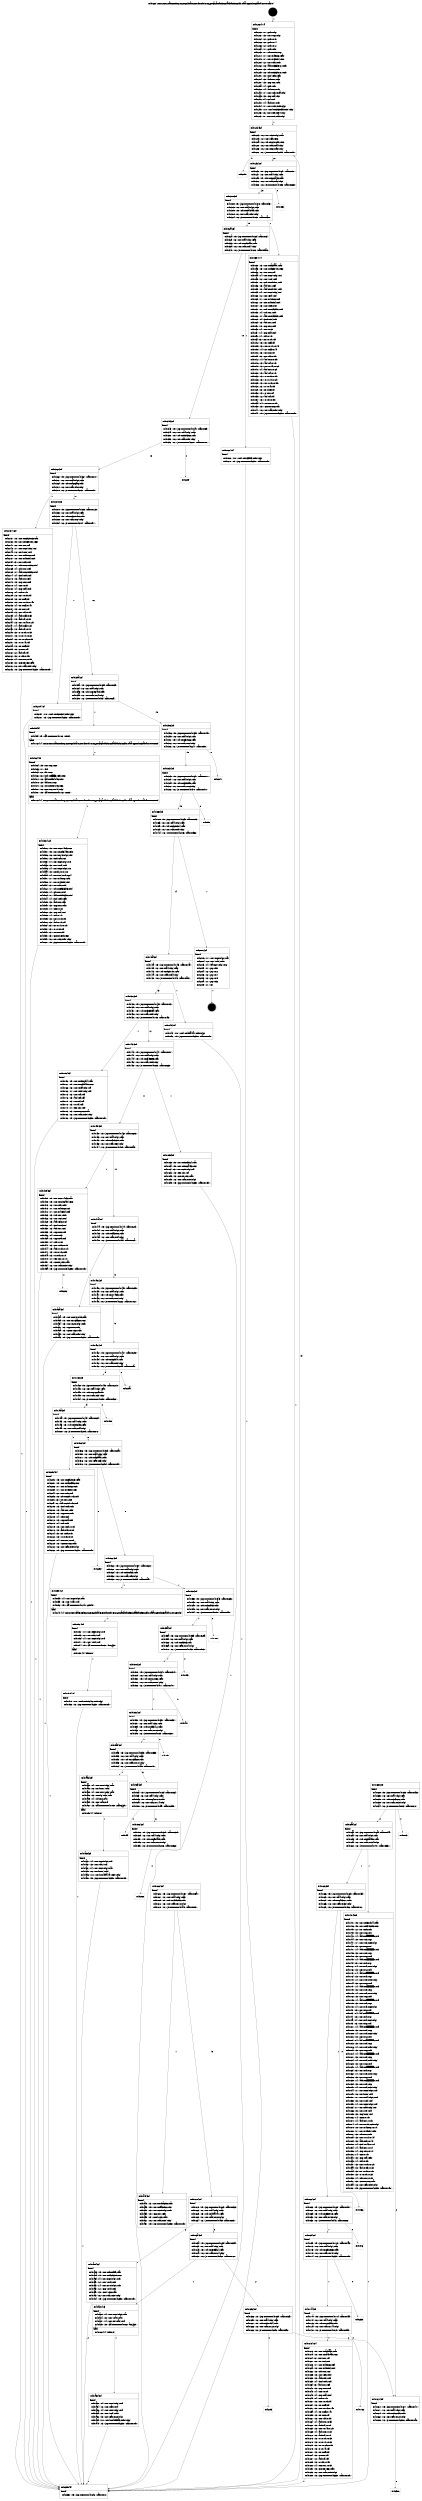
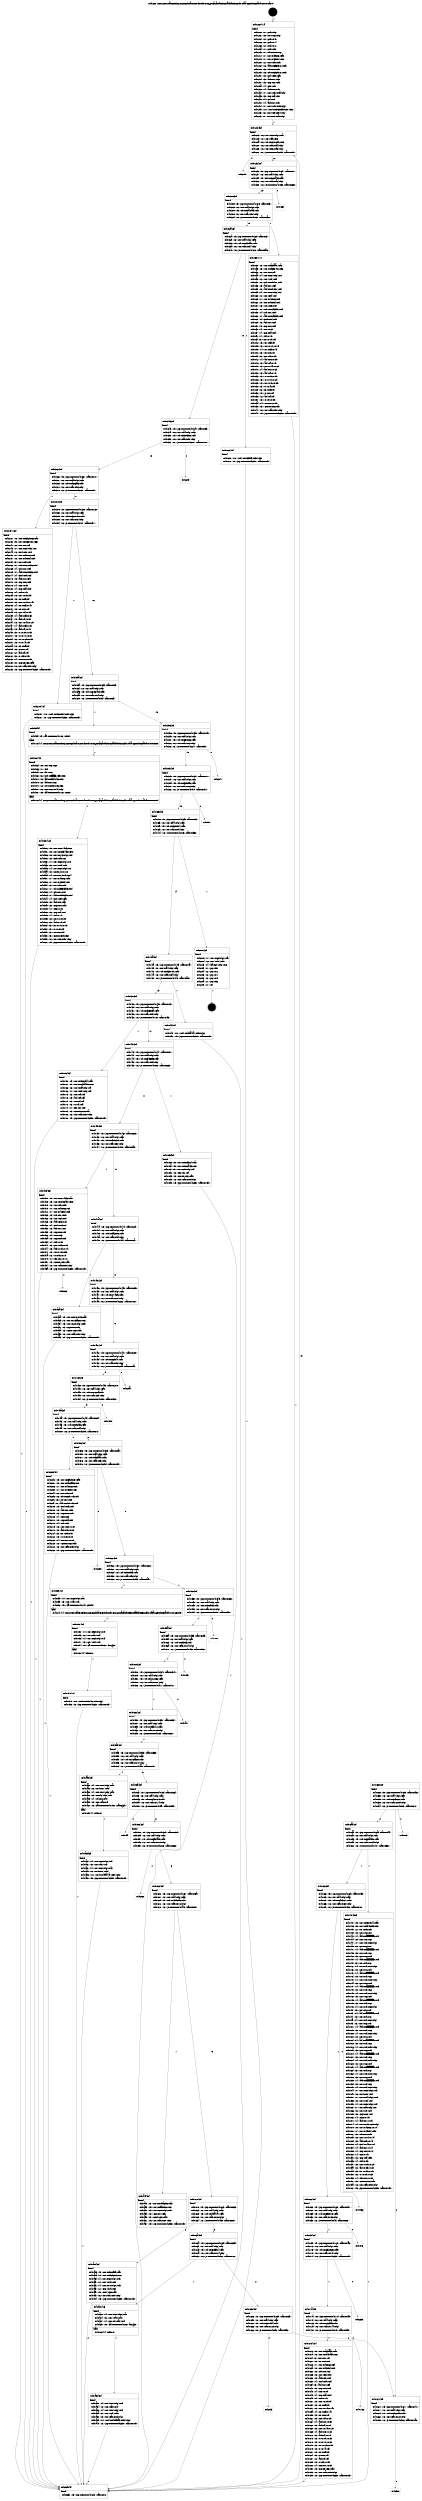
node "0x401ef0": removed
edge "0x4015e6 [28]" -> "0x401602 [28]": added, label "6"
